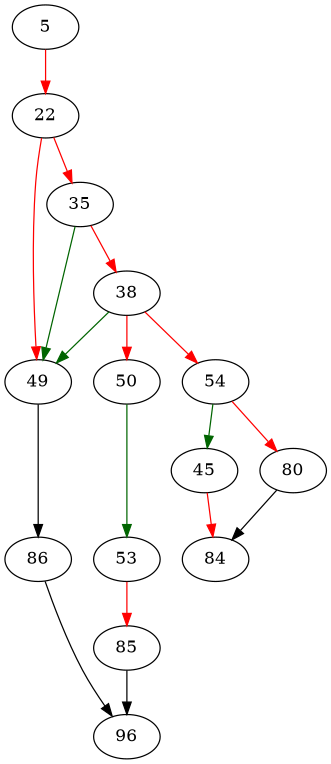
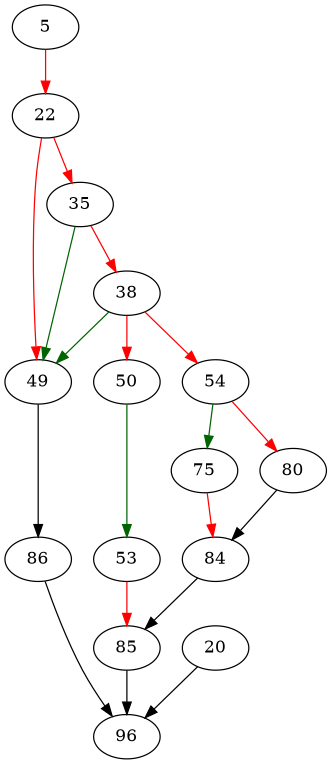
node "45": label "45" -> "75"
edge "84" -> "85": added
node "20": added
